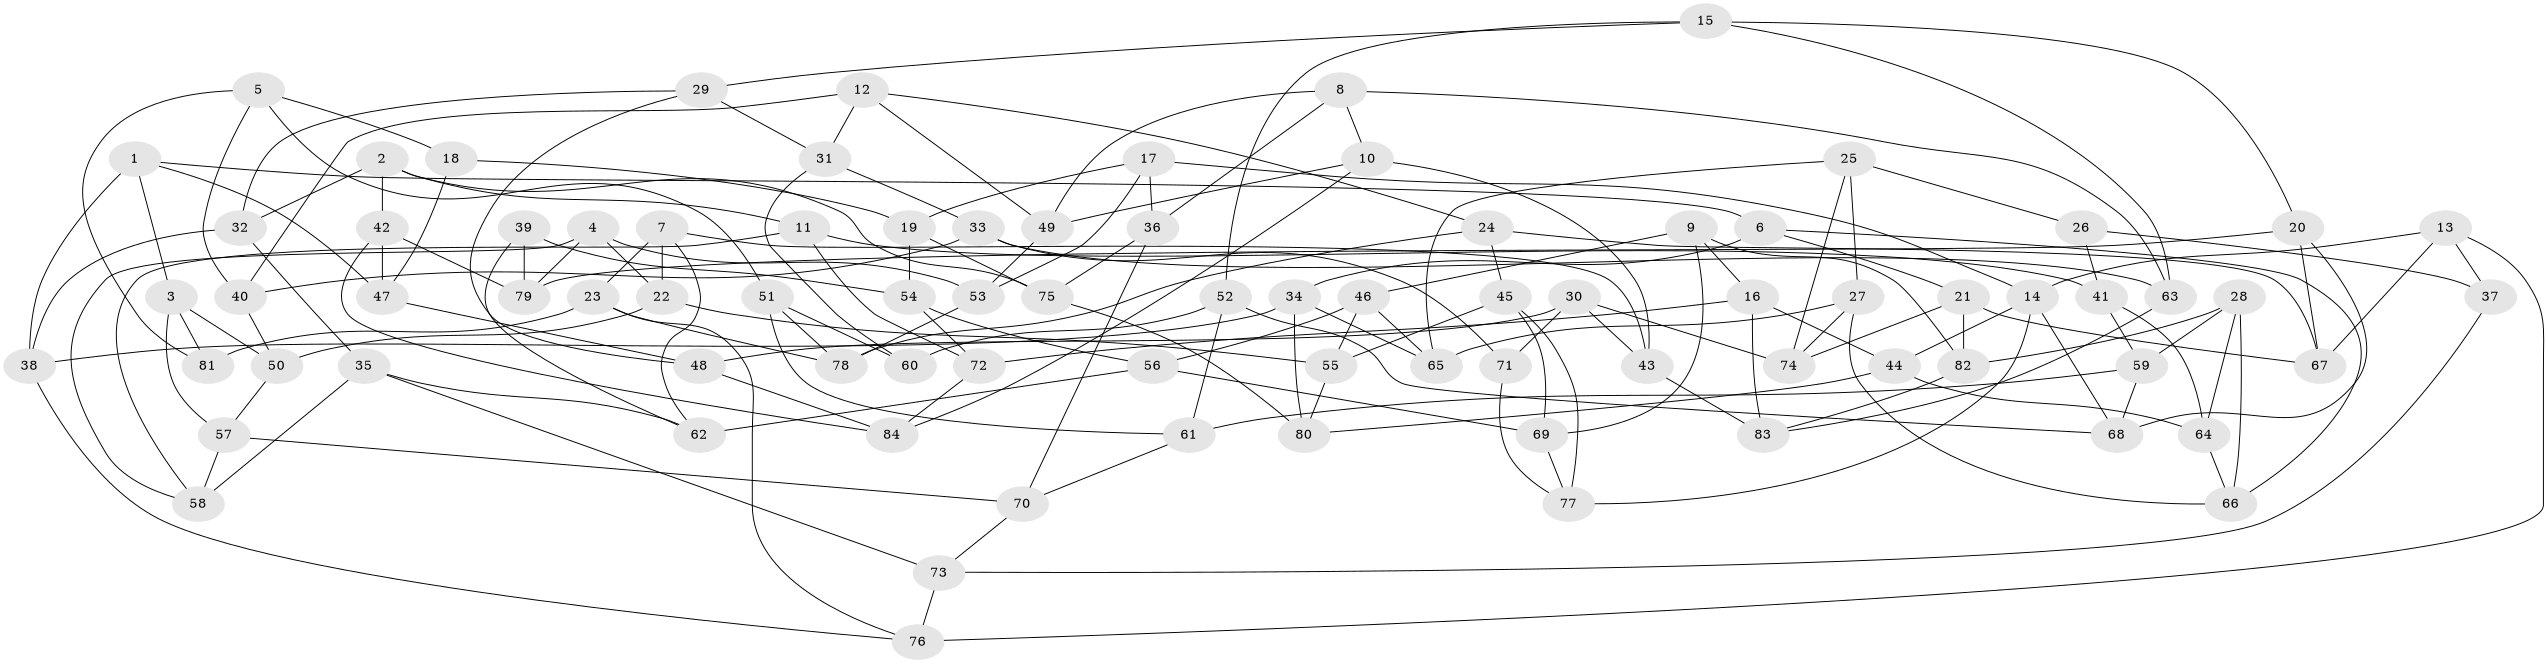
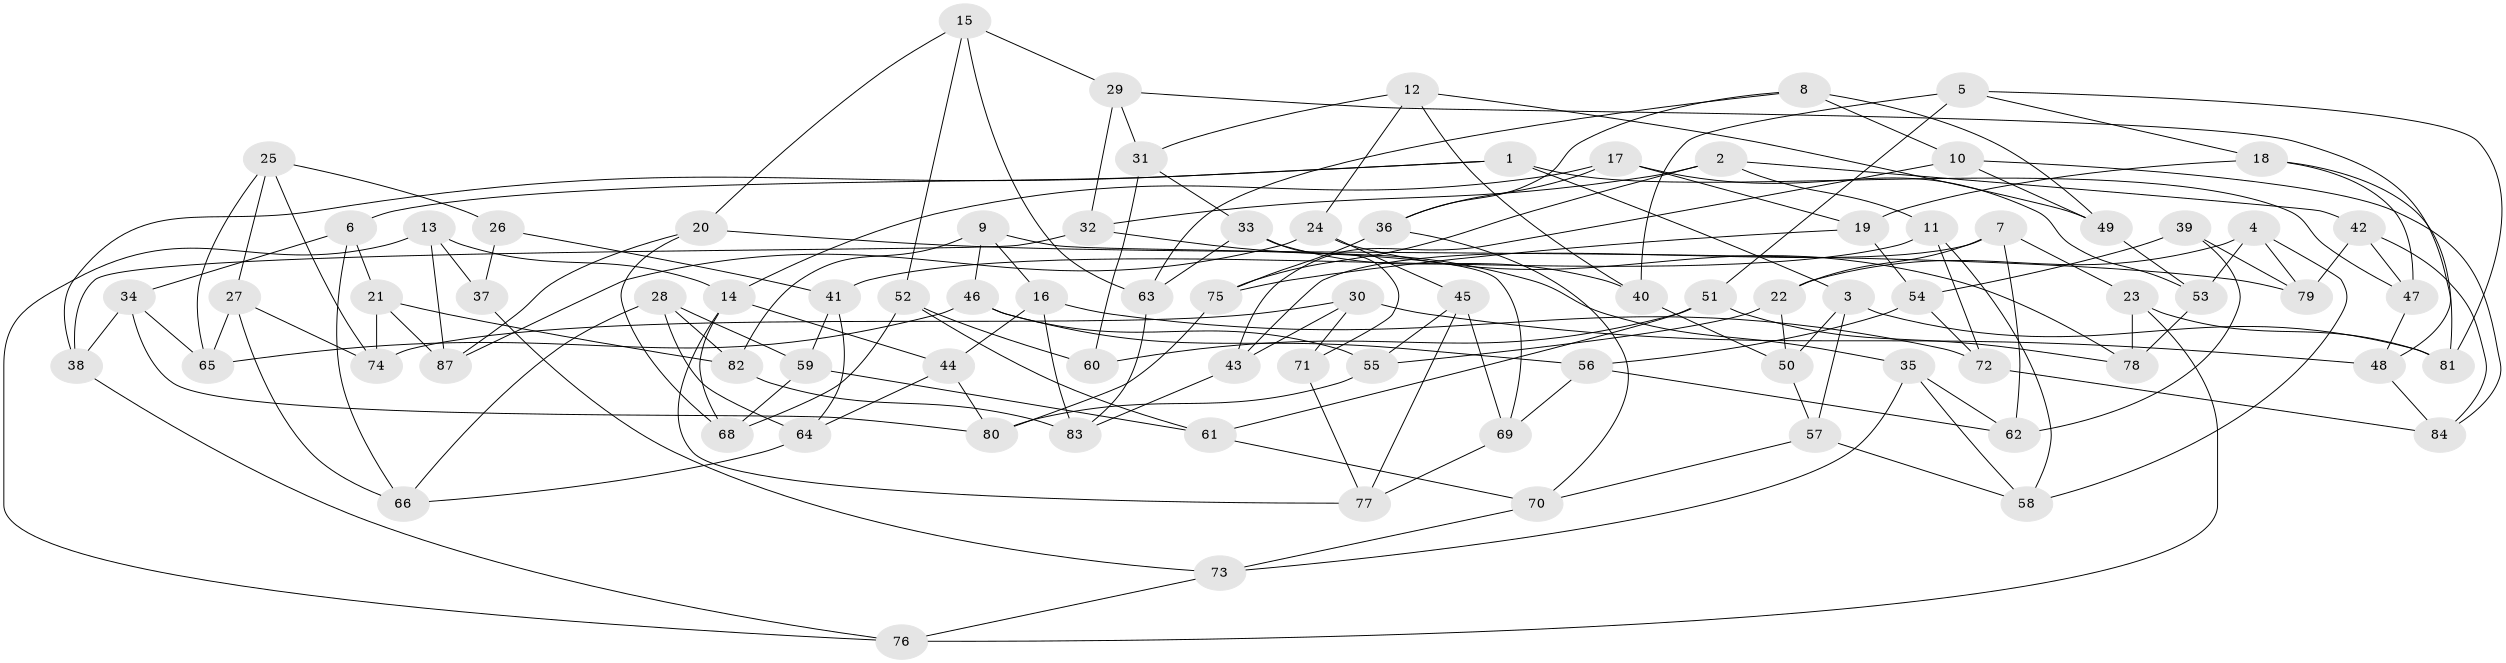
edge "18" -- "81": added
node "67": label "67" -> "87"
